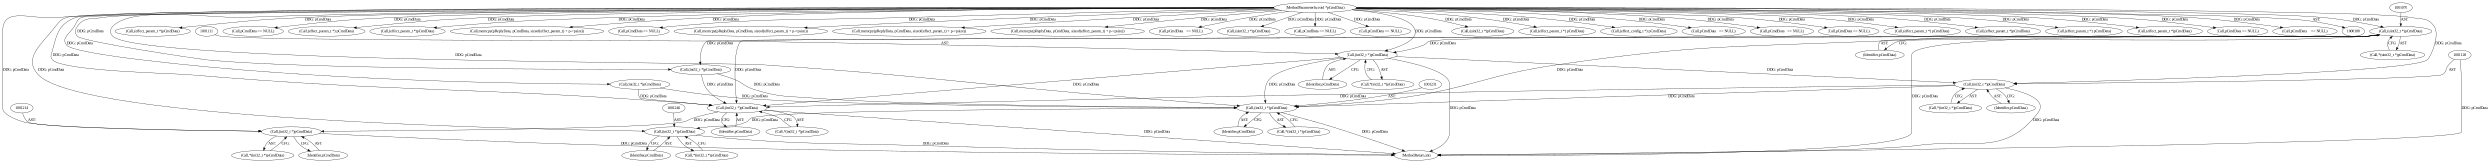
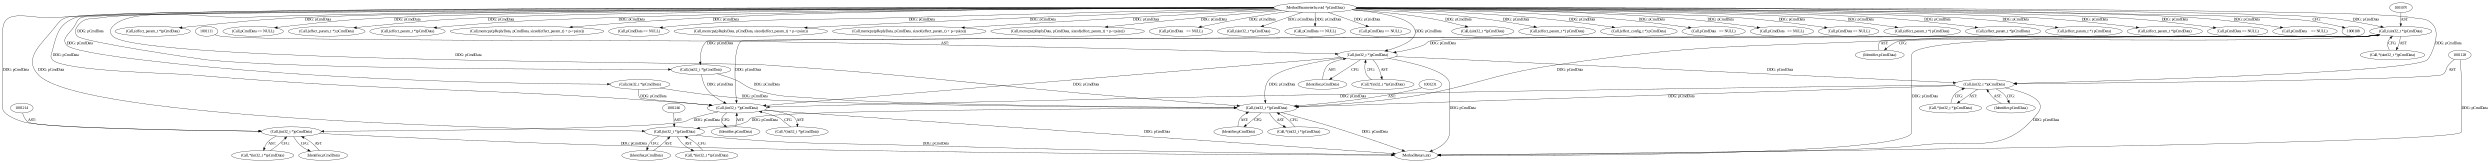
edge "(MethodParameterIn,void *pCmdData)" -> "1000108": label "AST: " -> "CFG: "
